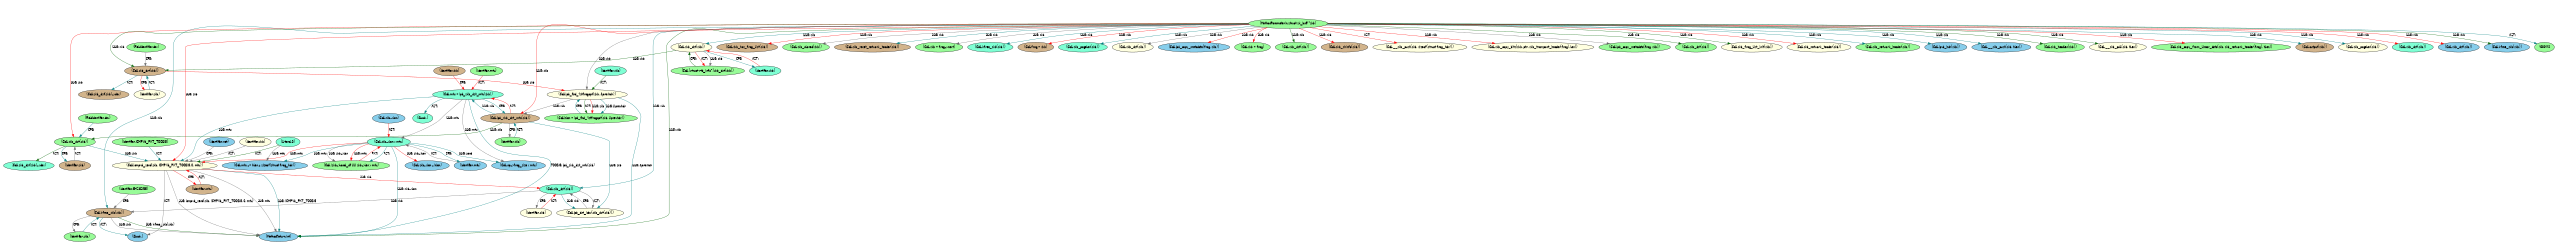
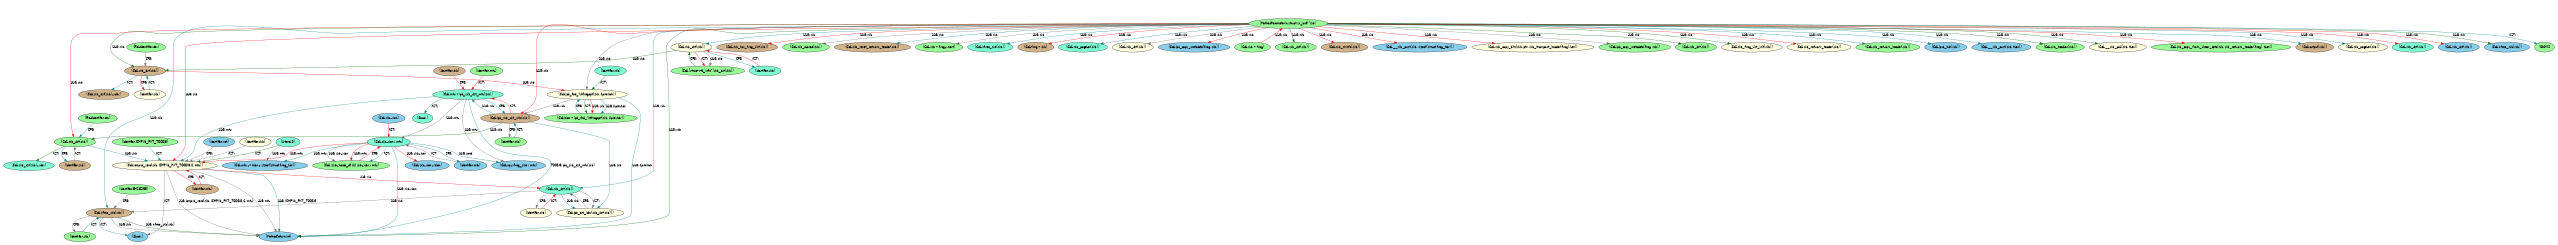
edge "(MethodParameterIn,struct sk_buff *skb)" -> "(Call,skb = frag)": reversed
edge "(MethodParameterIn,struct sk_buff *skb)" -> "(Call,__skb_push(skb, sizeof(struct frag_hdr)))": label "AST: " -> "DDG: skb"
node "(Call,__skb_push(skb, sizeof(struct frag_hdr)))": fillcolor lightyellow -> skyblue
edge "(Call,!skb->local_df && skb->len > mtu)" -> "(Call,skb->len > mtu)": label "PKT: " -> "CFG: "
